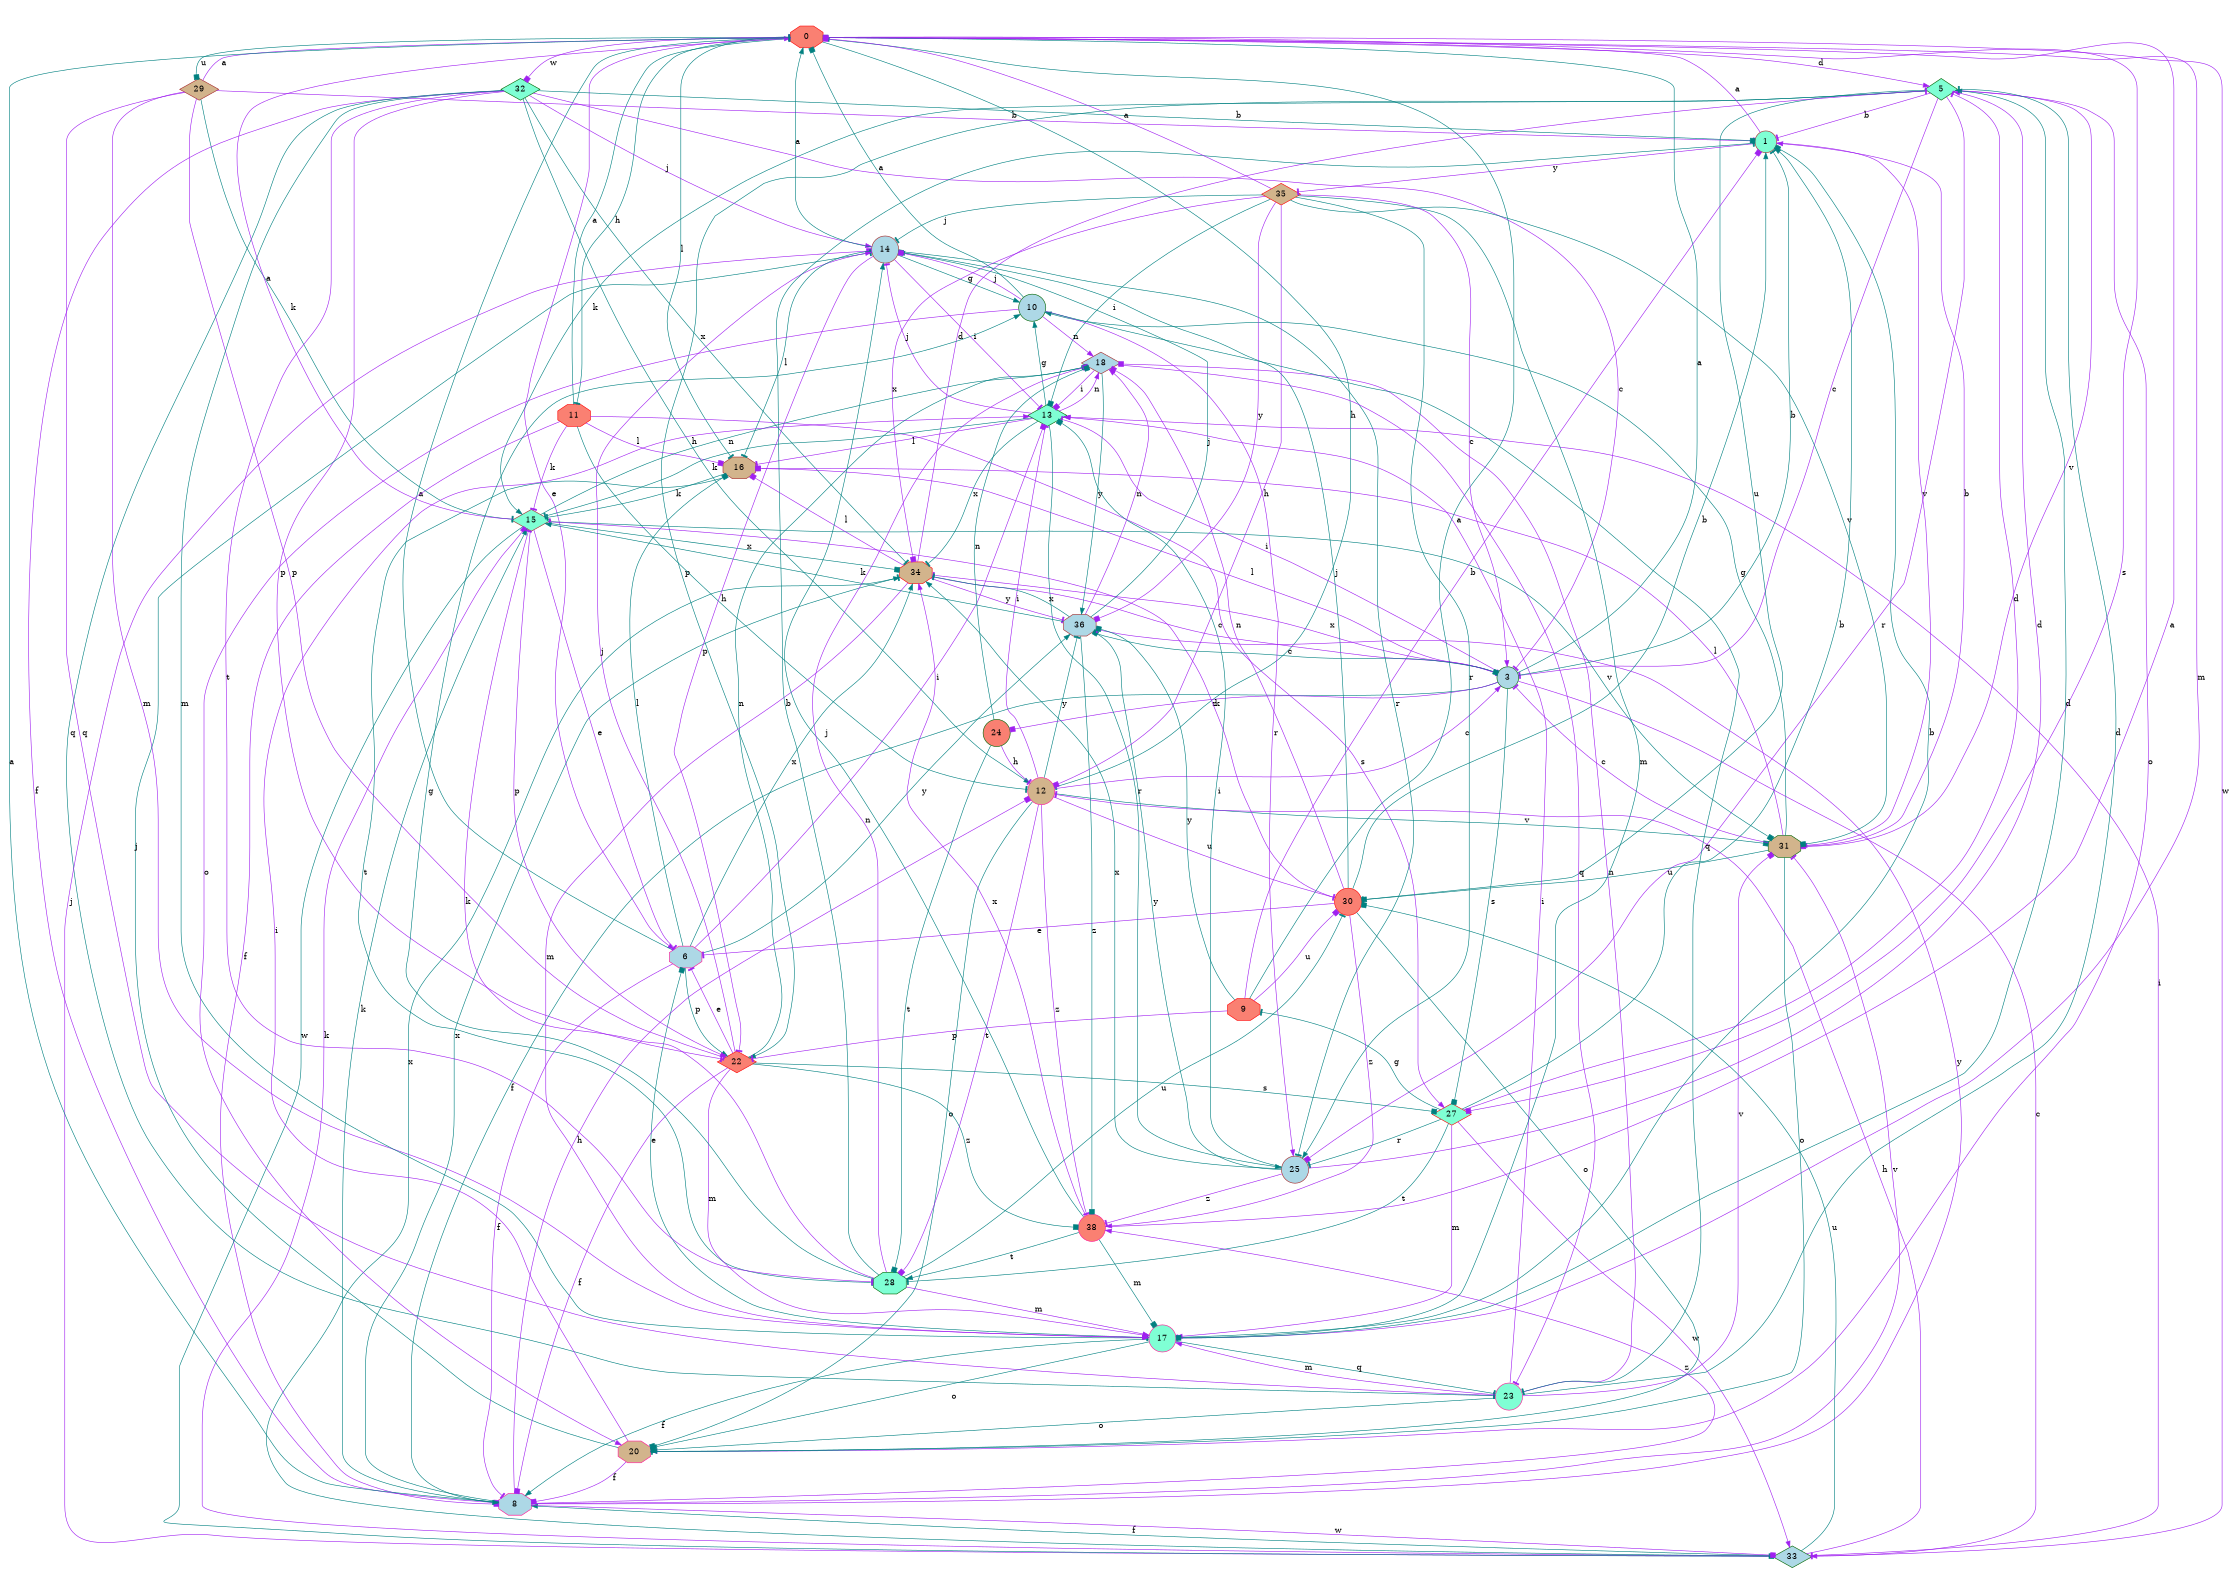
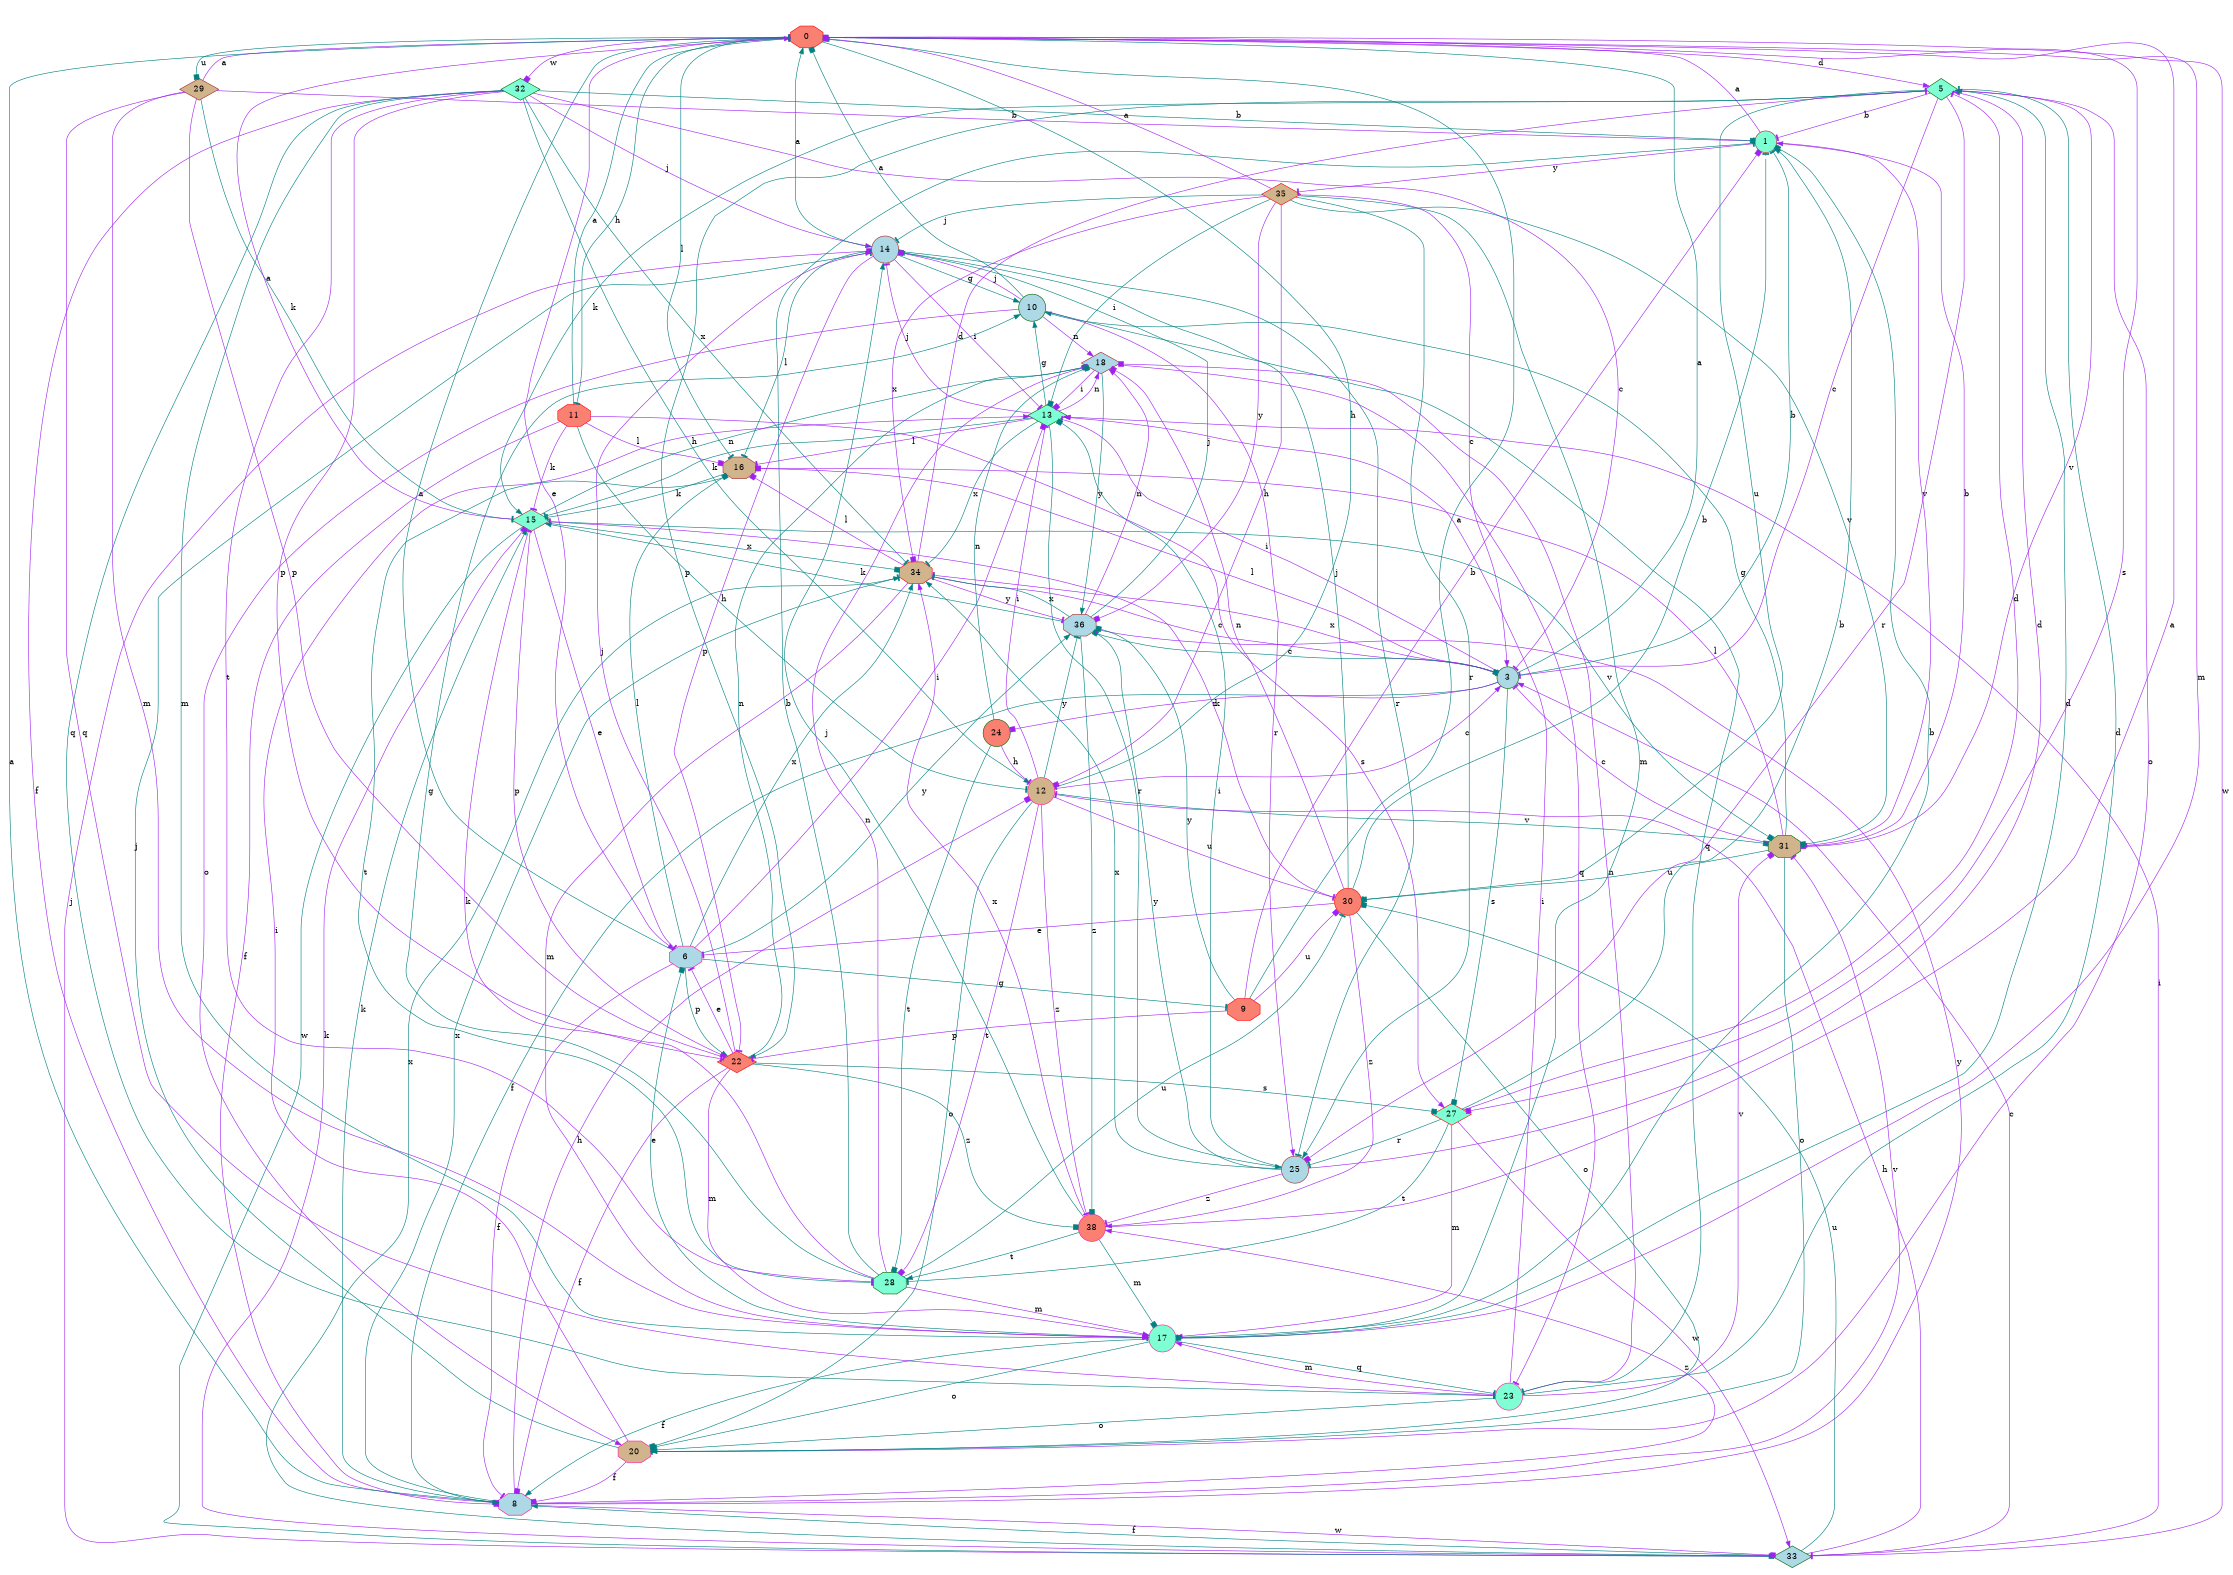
edge "30" -> "1": arrowhead normal -> tee
edge "27" -> "9": now "6" -> "9"
edge "3" -> "33": reversed
